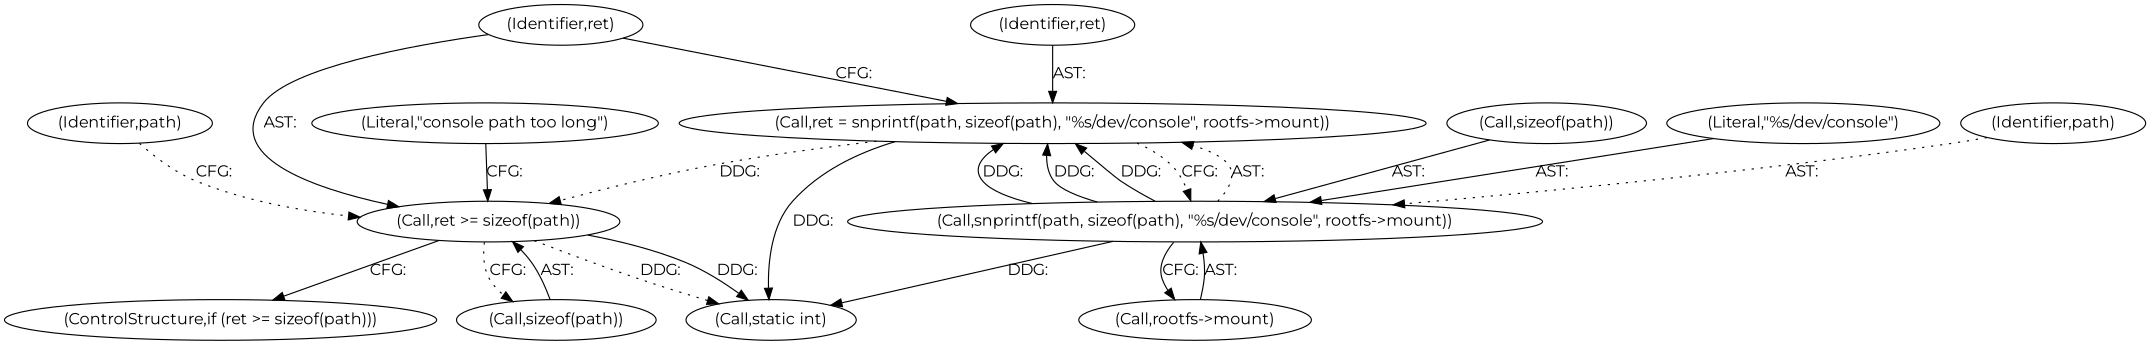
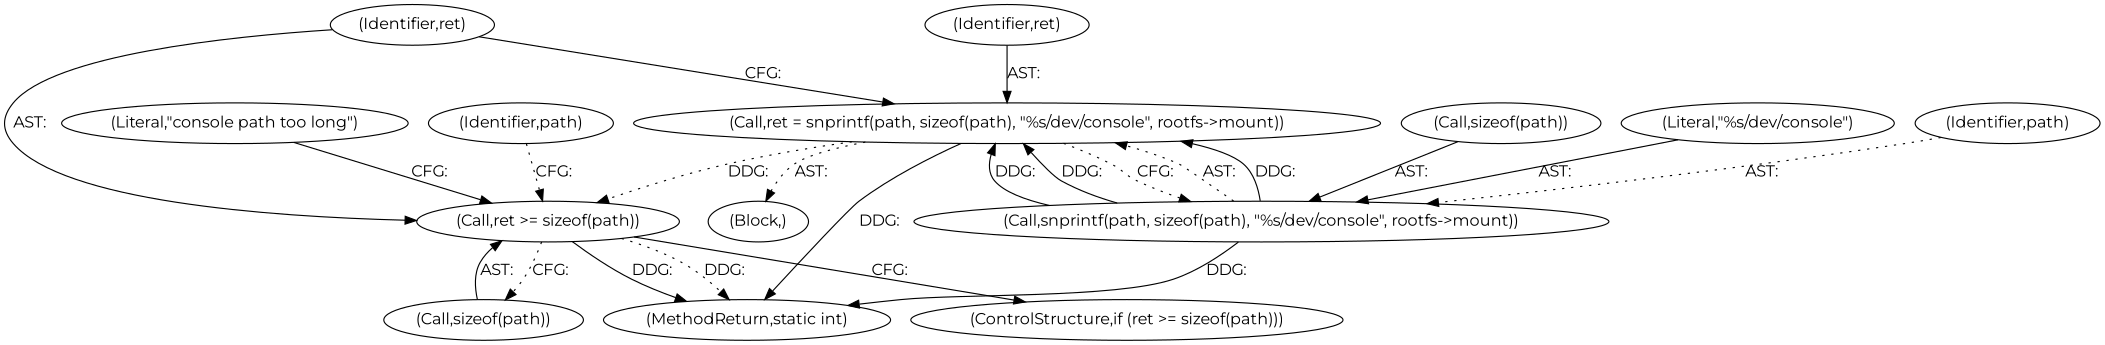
node "(Block,)": added
node "(Call,static int)": label "(Call,static int)" -> "(MethodReturn,static int)"
node "(Call,rootfs->mount)": removed
